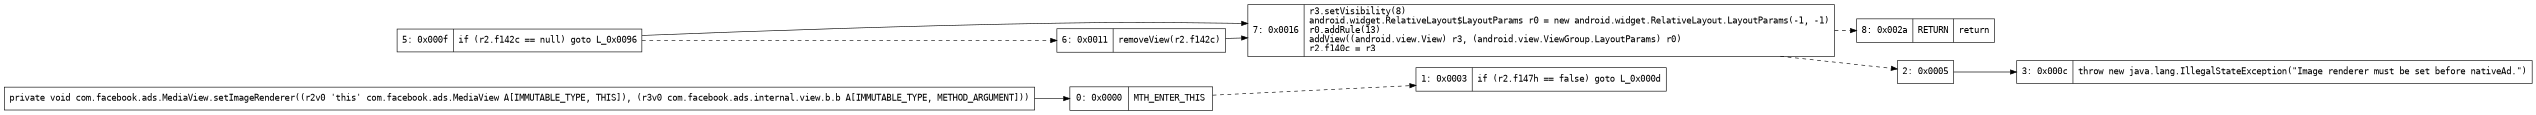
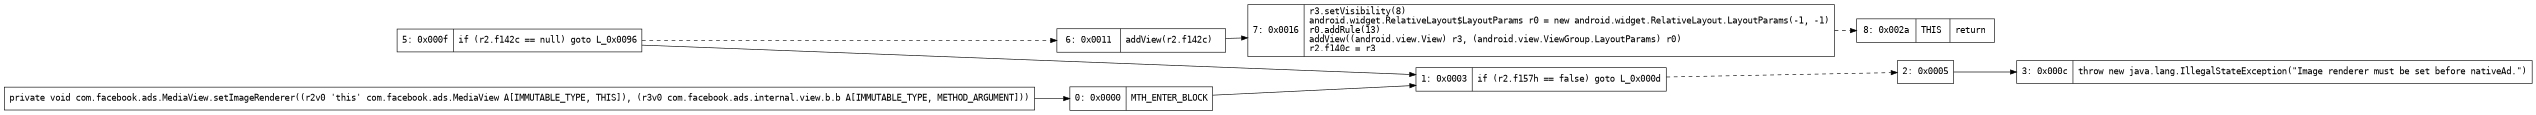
edge "5: 0x000f" -> "7: 0x0016": now "5: 0x000f" -> "1: 0x0003"
node "8: 0x002a": text "RETURN" -> "THIS"
node "6: 0x0011": text "removeView(r2.f142c)" -> "addView(r2.f142c)"
edge "7: 0x0016" -> "2: 0x0005": now "1: 0x0003" -> "2: 0x0005"
node "1: 0x0003": text "if (r2.f147h == false) goto L_0x000d" -> "if (r2.f157h == false) goto L_0x000d"
edge "0: 0x0000" -> "1: 0x0003": style dashed -> solid
node "0: 0x0000": text "MTH_ENTER_THIS" -> "MTH_ENTER_BLOCK"
